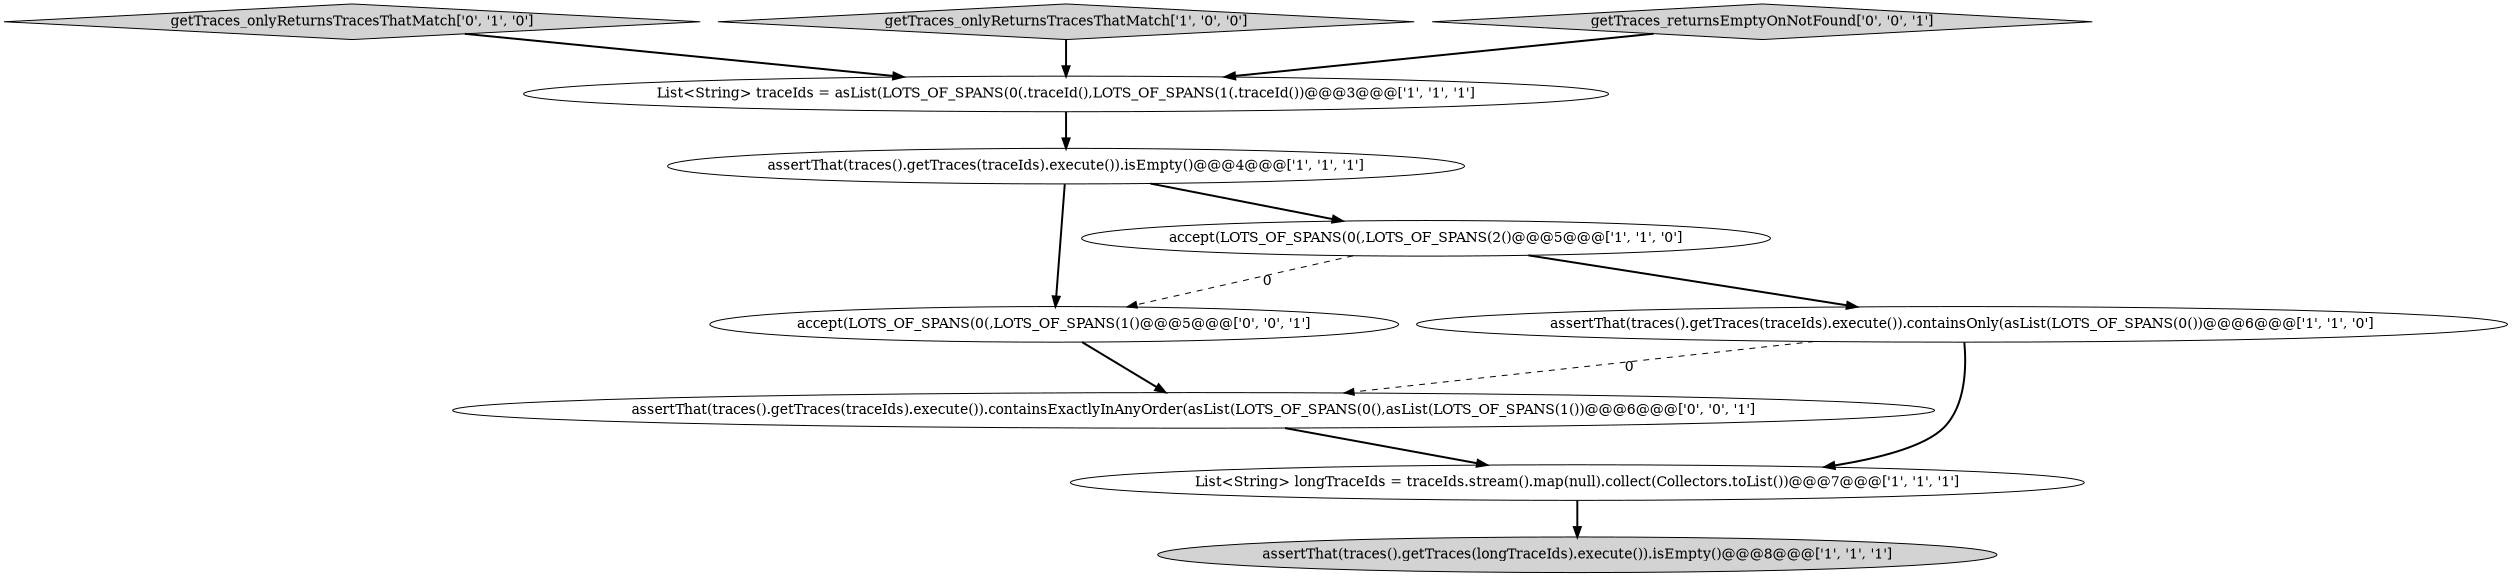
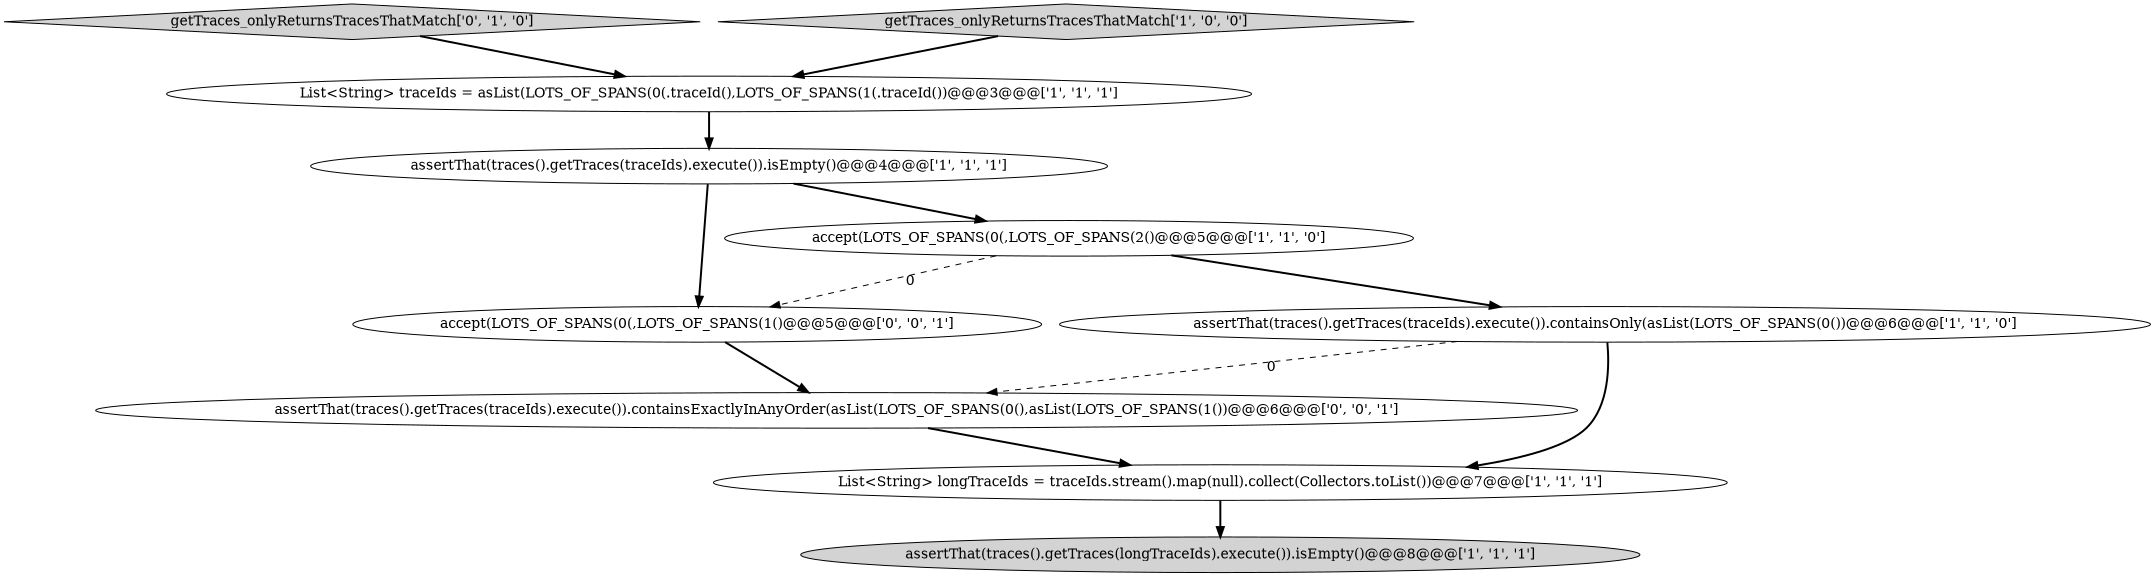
node "getTraces_returnsEmptyOnNotFound['0', '0', '1']": removed
